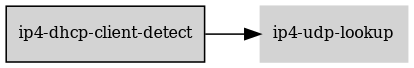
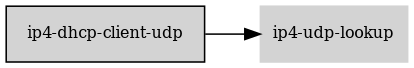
node "ip4-dhcp-client-detect": label "ip4-dhcp-client-detect" -> "ip4-dhcp-client-udp"
